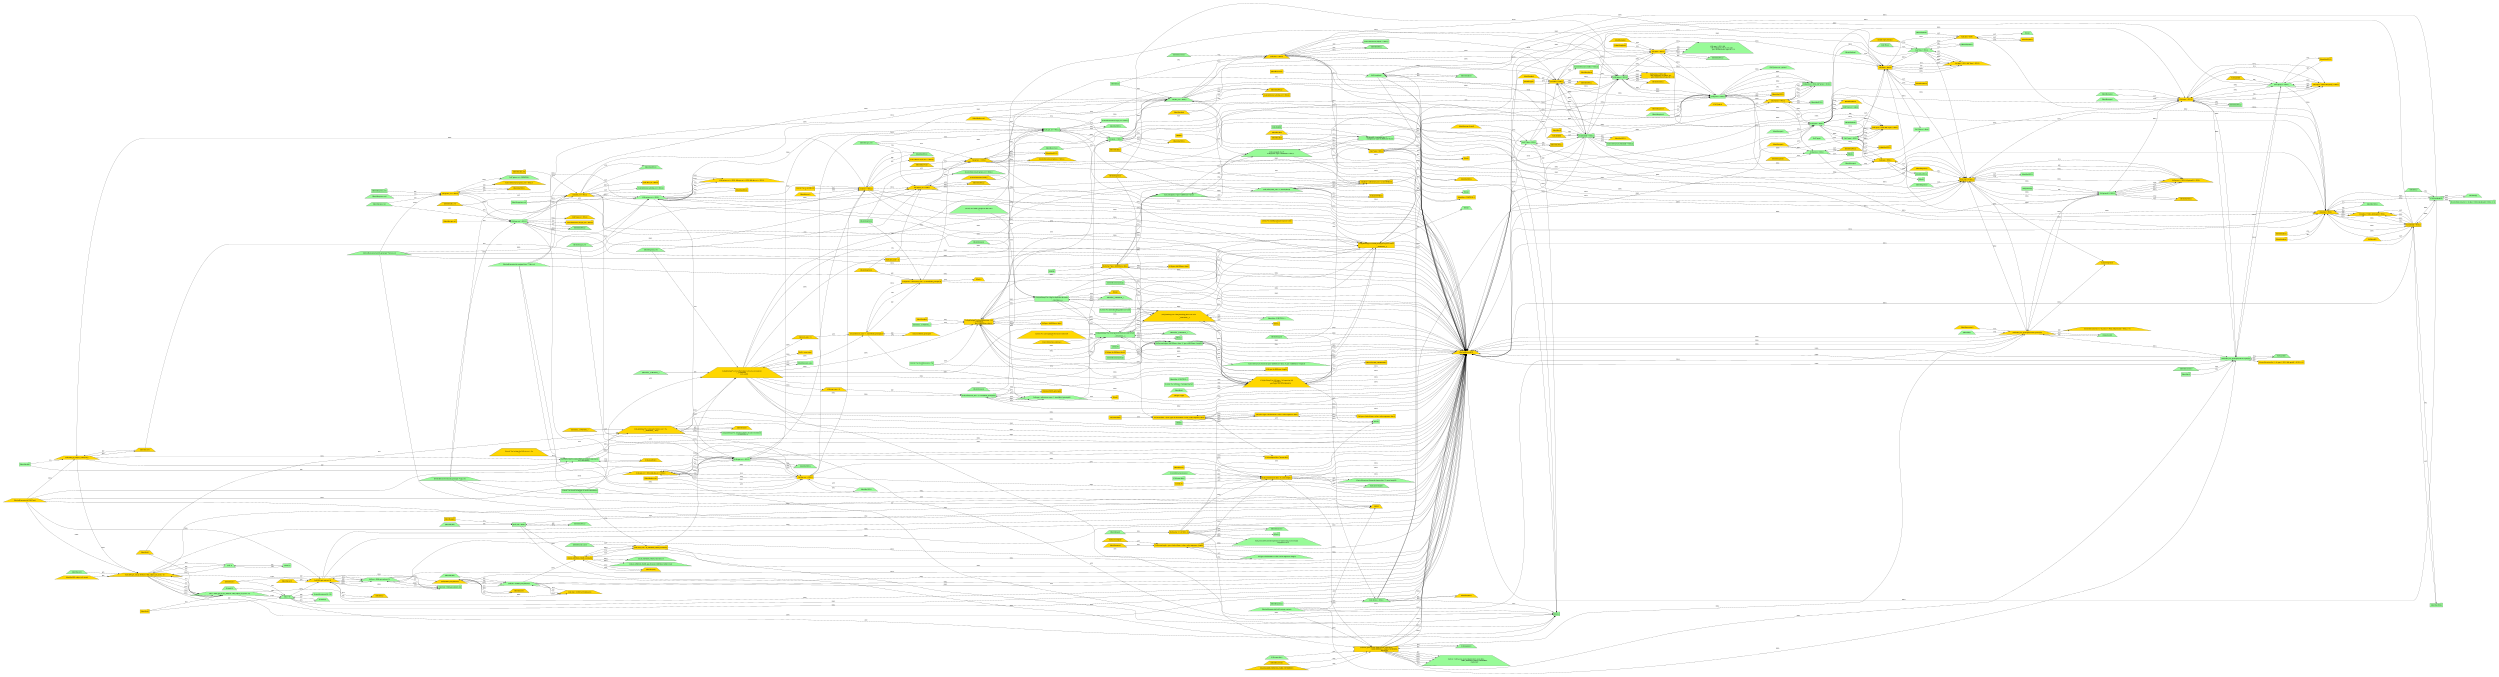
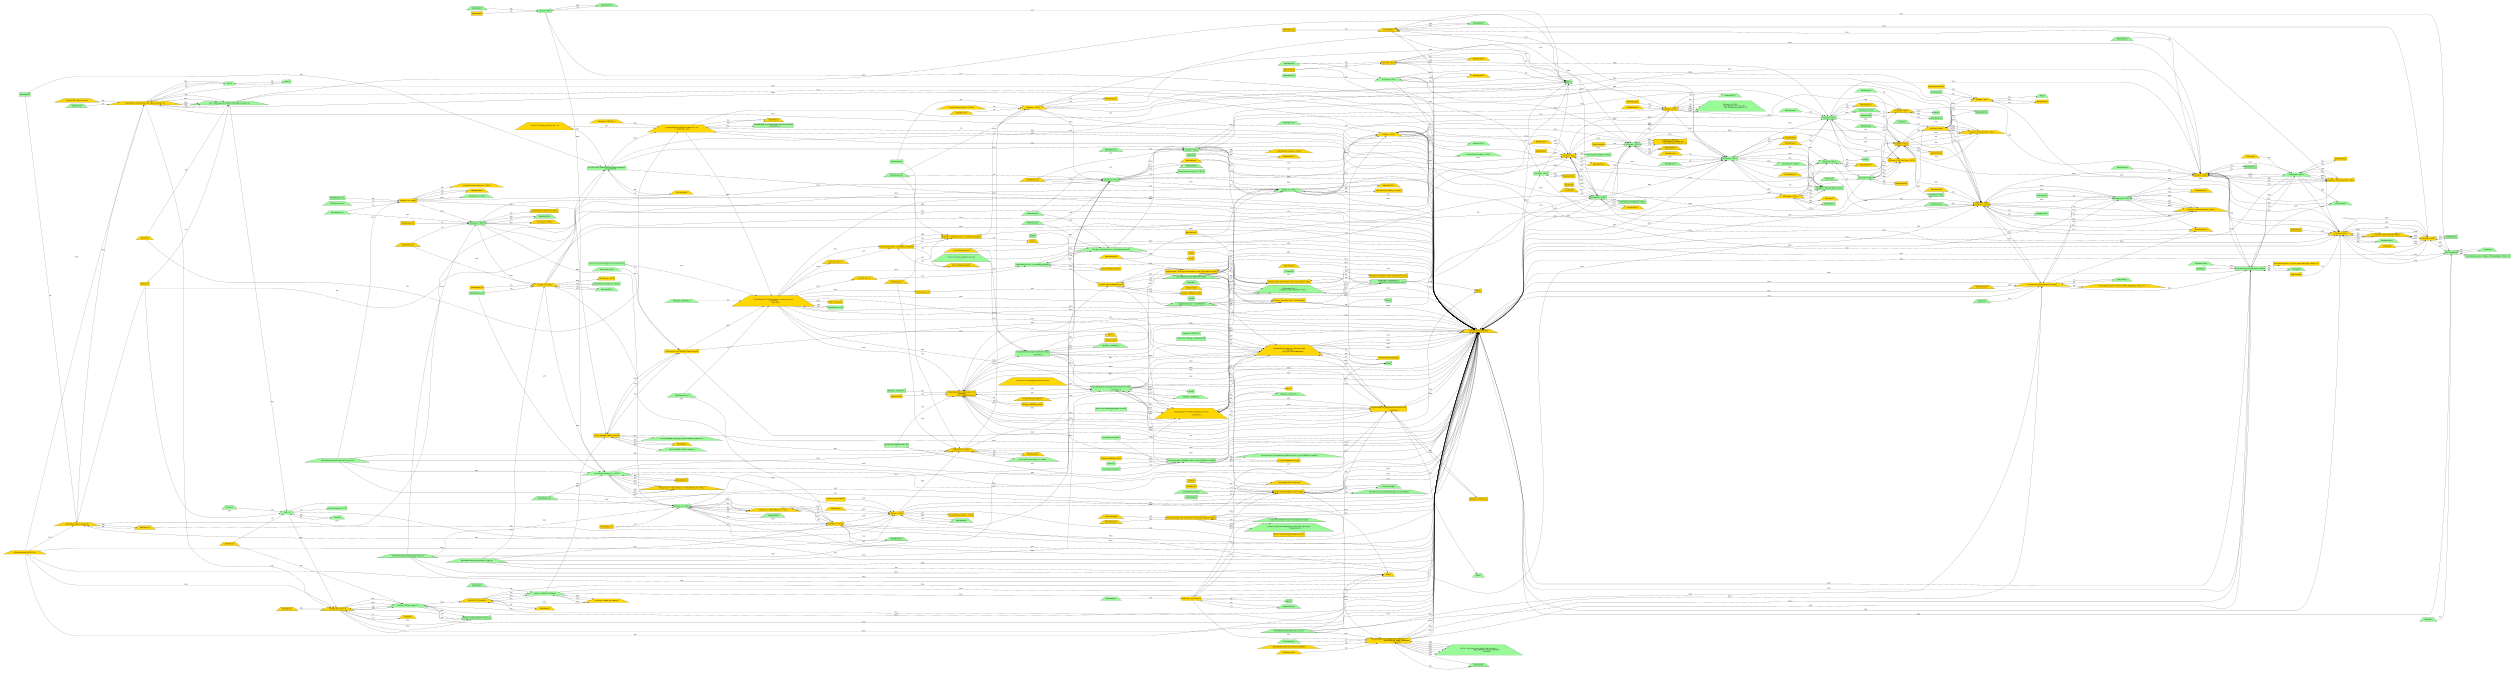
node "(JumpTarget,cleanup:)": shape trapezium -> folder
node "(ControlStructure,if (dnss == NULL))": shape folder -> trapezium
edge "(JumpTarget,cleanup:)" -> "(Call,*dnss != NULL)": now "(JumpTarget,cleanup:)" -> "(Call,dnss = GEN)"
node "(Call,*dnss != NULL)": fillcolor palegreen -> gold
node "(Call,free(dnss))": fillcolor palegreen -> gold
edge "(Call,*princs)" -> "(Call,*princs != NULL)": reversed
node "(Call,*upn_ret = upns)": shape folder -> trapezium
edge "(Call,dnss == NULL)" -> "(Call,dnss = calloc(num_sans + 1, sizeof(*dnss)))": reversed
node "(Identifier,num_found)": removed
node "(ControlStructure,if (upns == NULL))": added
edge "(Call,princs == NULL)" -> "(ControlStructure,if (princs == NULL))": reversed
node "(Call,*princs_ret = PRINCIPAL)": label "(Call,*princs_ret = PRINCIPAL)" -> "(Call,*princs_ret = NULL)"
node "(Call,sizeof(*dnss))": removed
node "(Call,princs_ret == NULL)": label "(Call,princs_ret == NULL)" -> "(ControlStructure,princs_ret == NULL)"
node "(Call,free(upns))": added
edge "(Call,princs[i] != NULL)" -> "(Call,free(princs))": added, label "DDG:"
node "(MethodReturn,RET)": label "(MethodReturn,RET)" -> "(MethodReturn,ENTERPRISE)"
node "(Call,(unsigned char *)name.data)": shape folder -> trapezium
edge "(Call,upn_ret == NULL)" -> "(Call,dns_ret == NULL)": reversed
edge "(MethodParameterIn,X509 *cert)" -> "(Call,upn_ret == NULL && dns_ret == NULL)": now "(MethodParameterIn,X509 *cert)" -> "(Call,cert == NULL)"
node "(Call,!(ext = X509_get_ext(cert, l)))": label "(Call,!(ext = X509_get_ext(cert, l)))" -> "(Call,!(ext = X509_extensions_ext(cert, l)))"
